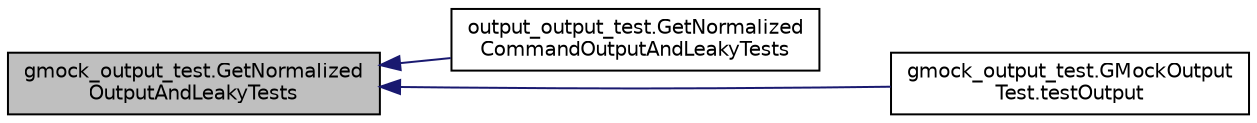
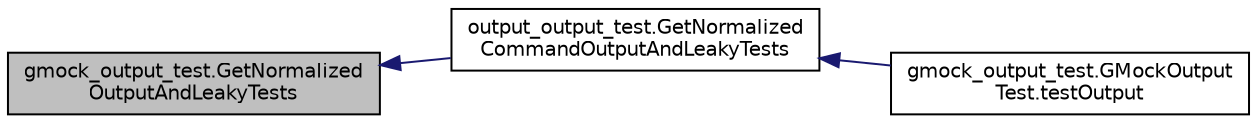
edge "gmock_output_test.GMockOutput Test.testOutput" -> "gmock_output_test.GetNormalized OutputAndLeakyTests": now "gmock_output_test.GMockOutput Test.testOutput" -> "output_output_test.GetNormalized CommandOutputAndLeakyTests"
